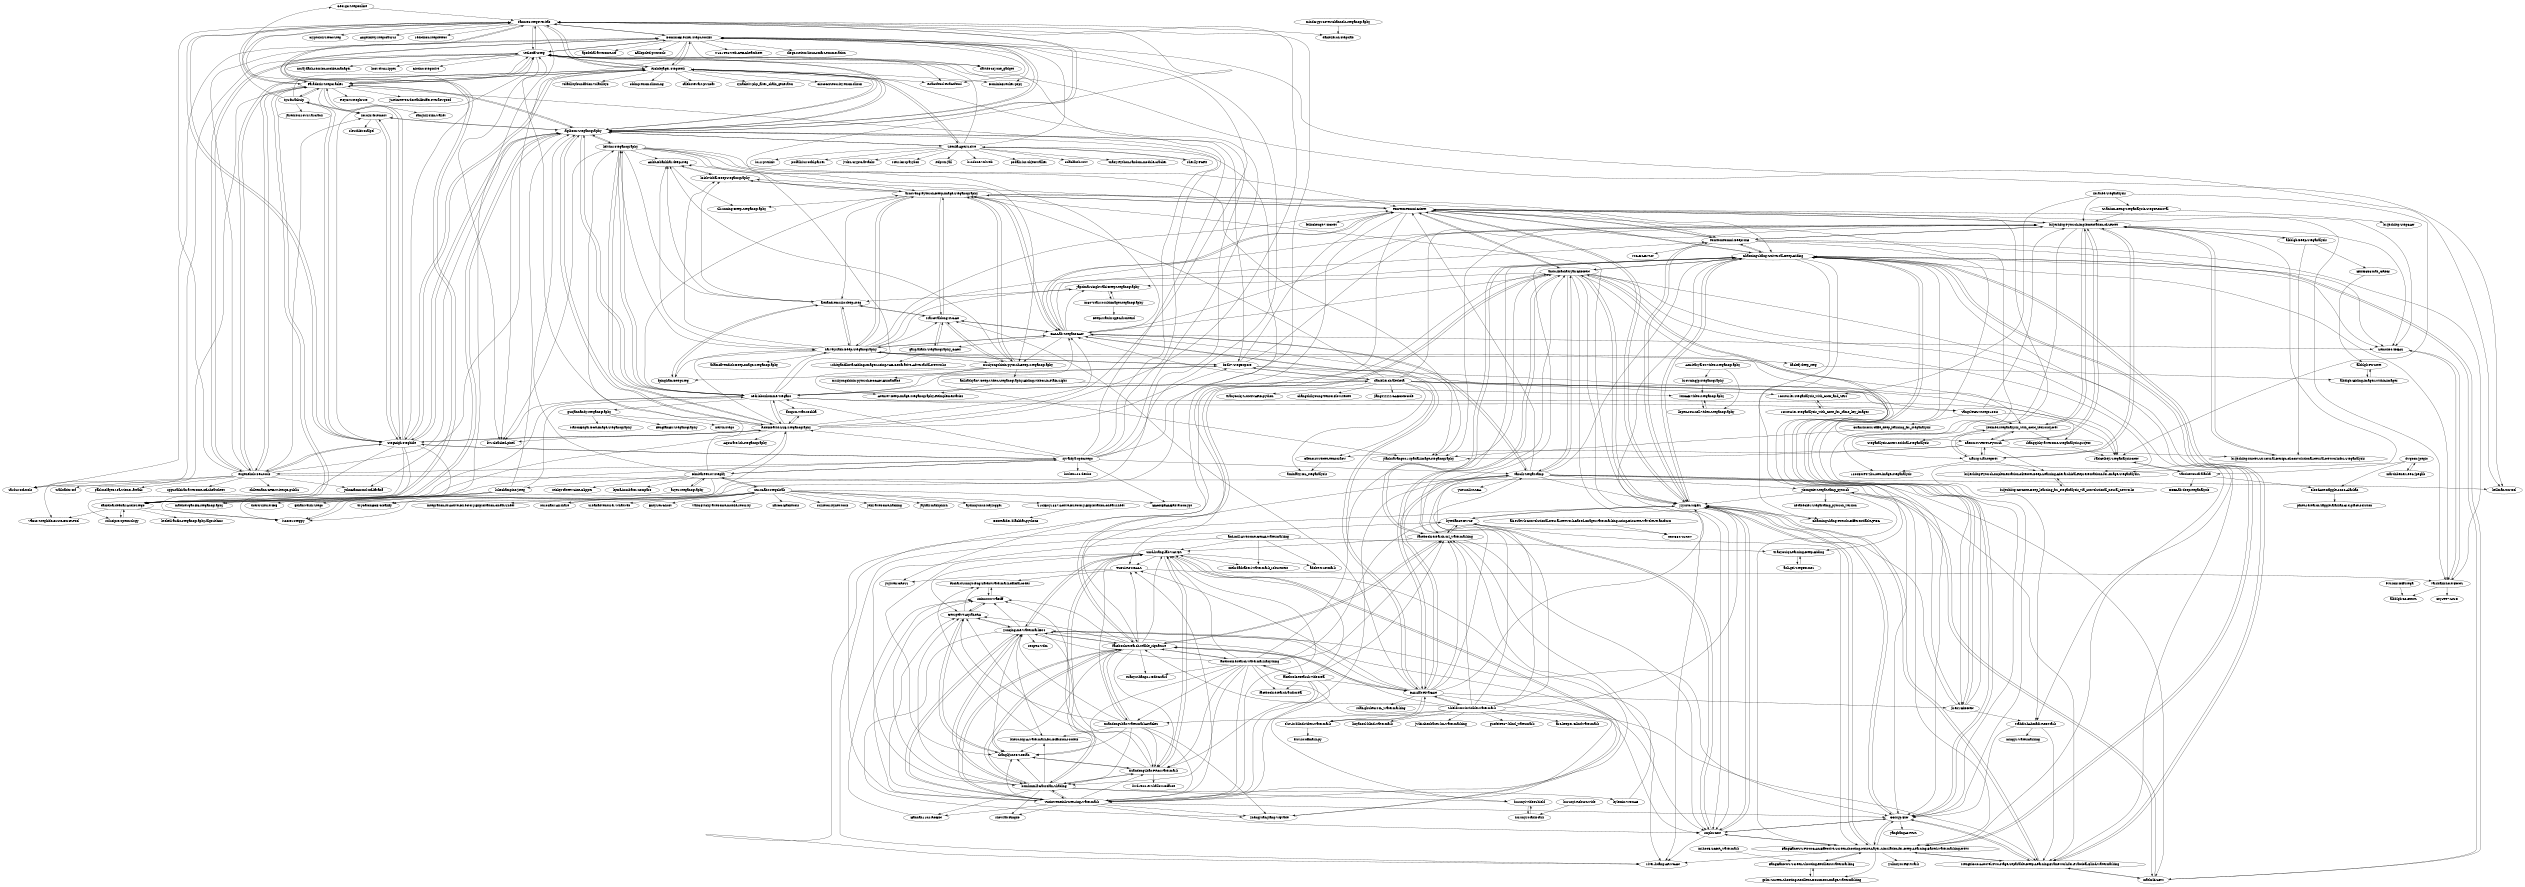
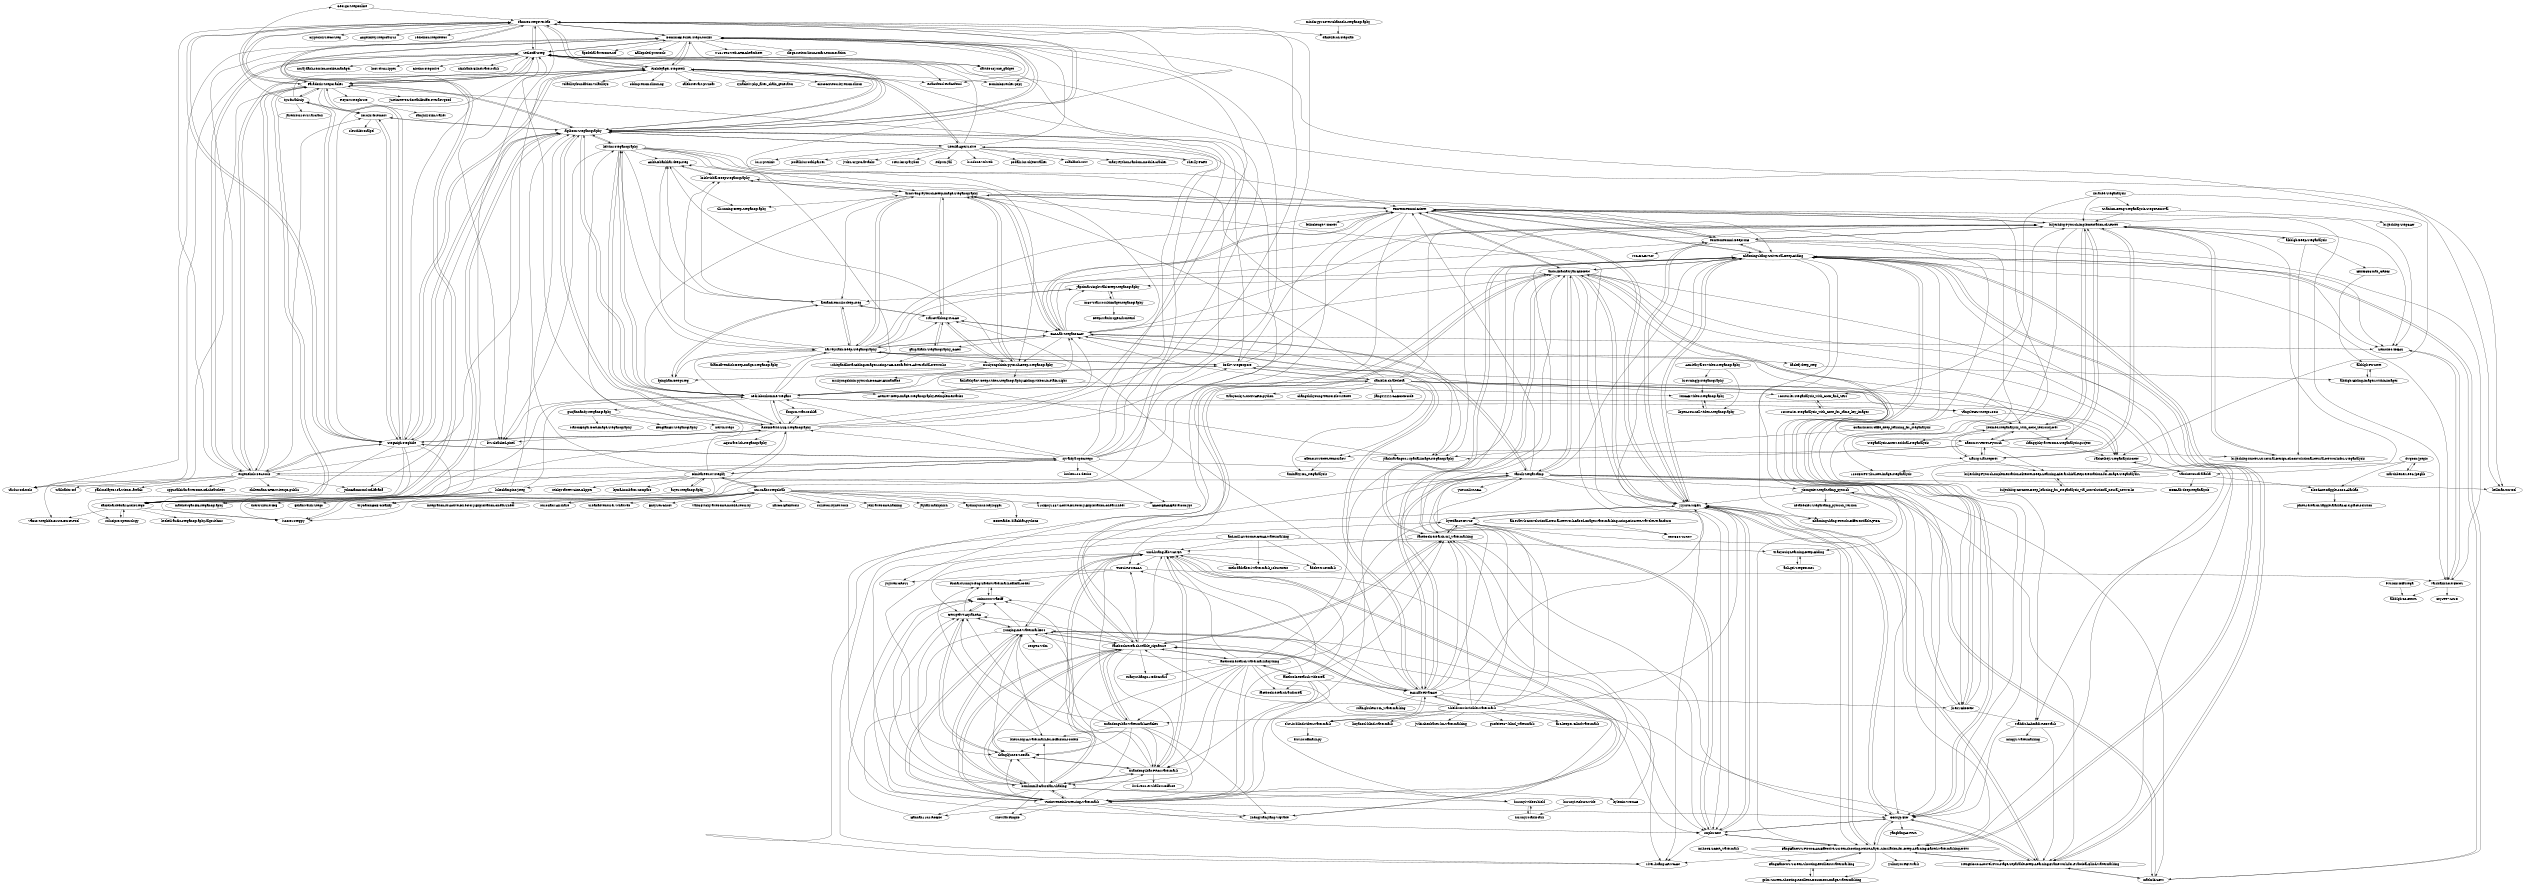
node "chishaxie/BlindWaterMark": added
edge "S1ckB0y1337/Active-Directory-Exploitation-Cheat-Sheet" -> "EONRaider/blackhat-python3": now "KuroLabs/stegcloak" -> "EONRaider/blackhat-python3"
edge "YuxinWenRick/tree-ring-watermark" -> "TuBui/RoSteALS": removed
